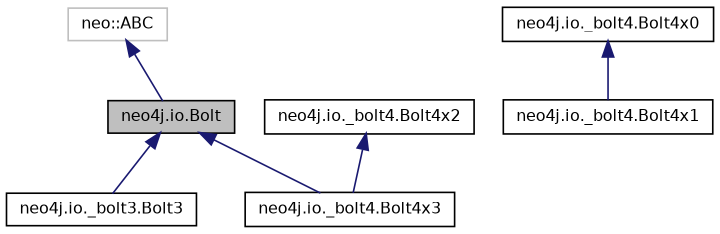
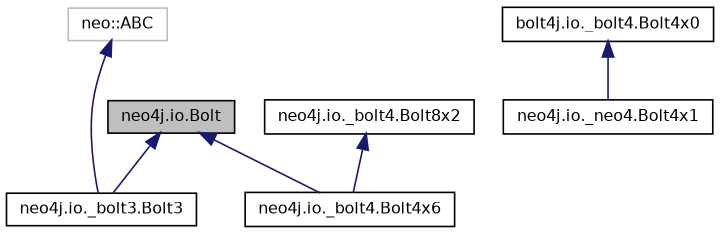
node "neo4j.io._bolt4.Bolt4x0": label "neo4j.io._bolt4.Bolt4x0" -> "bolt4j.io._bolt4.Bolt4x0"
edge "neo4j.io.Bolt" -> "neo::ABC": now "neo4j.io._bolt3.Bolt3" -> "neo::ABC"
node "neo4j.io._bolt4.Bolt4x2": label "neo4j.io._bolt4.Bolt4x2" -> "neo4j.io._bolt4.Bolt8x2"
node "neo4j.io._bolt4.Bolt4x1": label "neo4j.io._bolt4.Bolt4x1" -> "neo4j.io._neo4.Bolt4x1"
node "neo4j.io._bolt4.Bolt4x3": label "neo4j.io._bolt4.Bolt4x3" -> "neo4j.io._bolt4.Bolt4x6"
